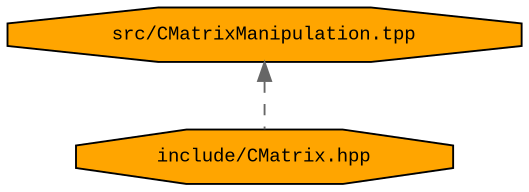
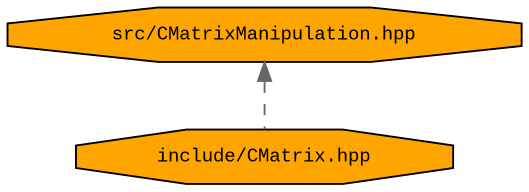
node "src/CMatrixManipulation.tpp": label "src/CMatrixManipulation.tpp" -> "src/CMatrixManipulation.hpp"
